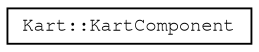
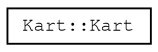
node "Kart::KartComponent": label "Kart::KartComponent" -> "Kart::Kart"
